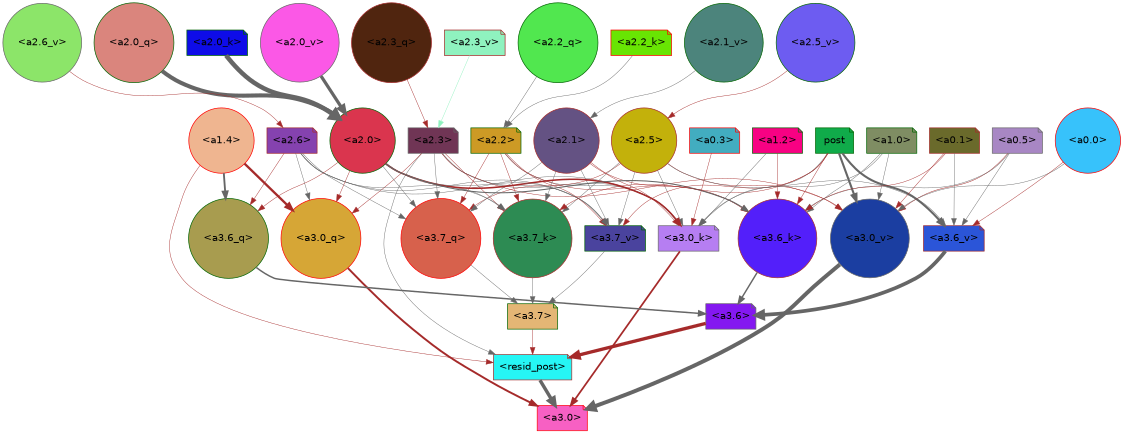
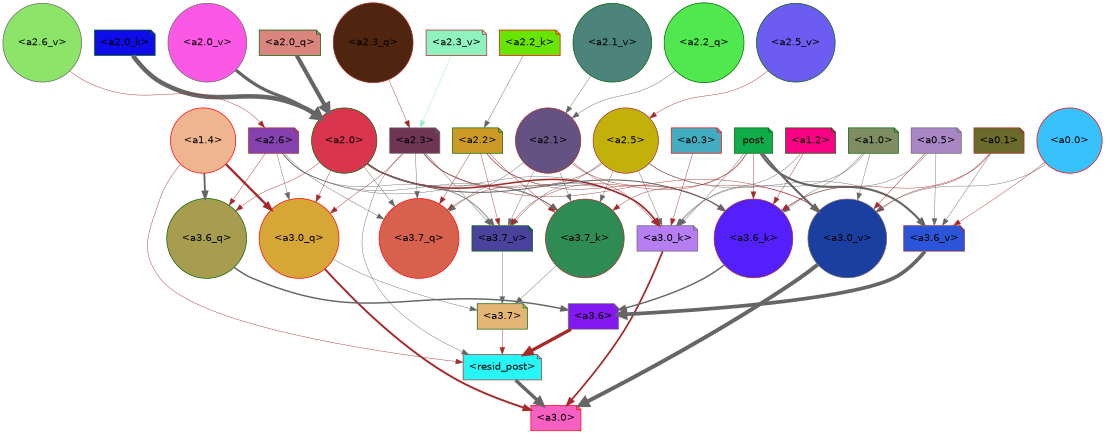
node "<a2.0_q>": shape circle -> note
edge "<a2.2_q>" -> "<a2.2>": now "<a2.2_q>" -> "<a2.1>"
edge "<a3.7_q>" -> "<a3.7>": now "<a3.0_q>" -> "<a3.7>"
